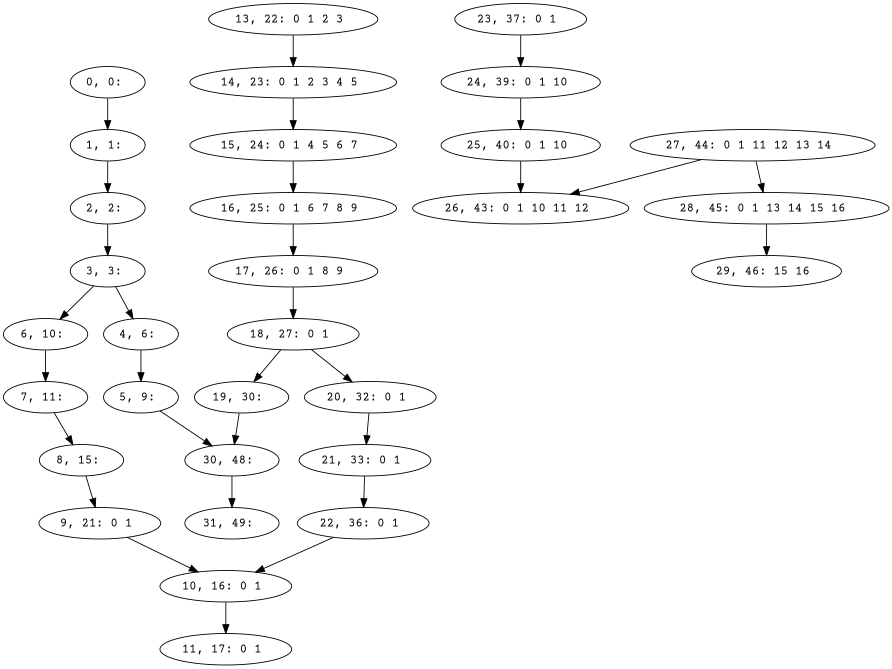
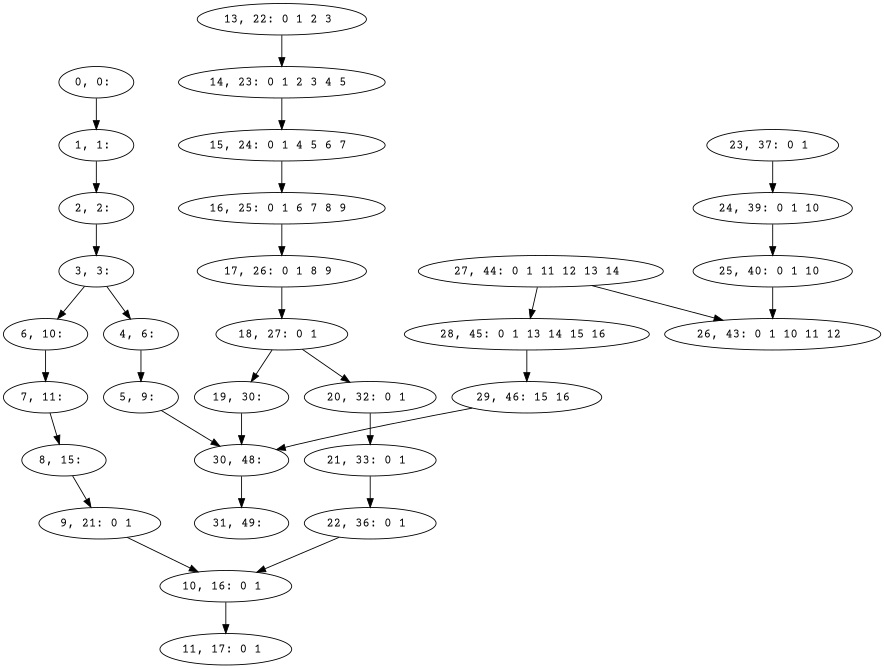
edge "29, 46: 15 16" -> "30, 48:": added
